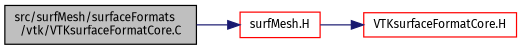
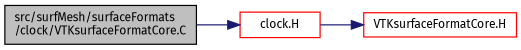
node "src/surfMesh/surfaceFormats /vtk/VTKsurfaceFormatCore.C": label "src/surfMesh/surfaceFormats /vtk/VTKsurfaceFormatCore.C" -> "src/surfMesh/surfaceFormats /clock/VTKsurfaceFormatCore.C"
node "surfMesh.H": label "surfMesh.H" -> "clock.H"
